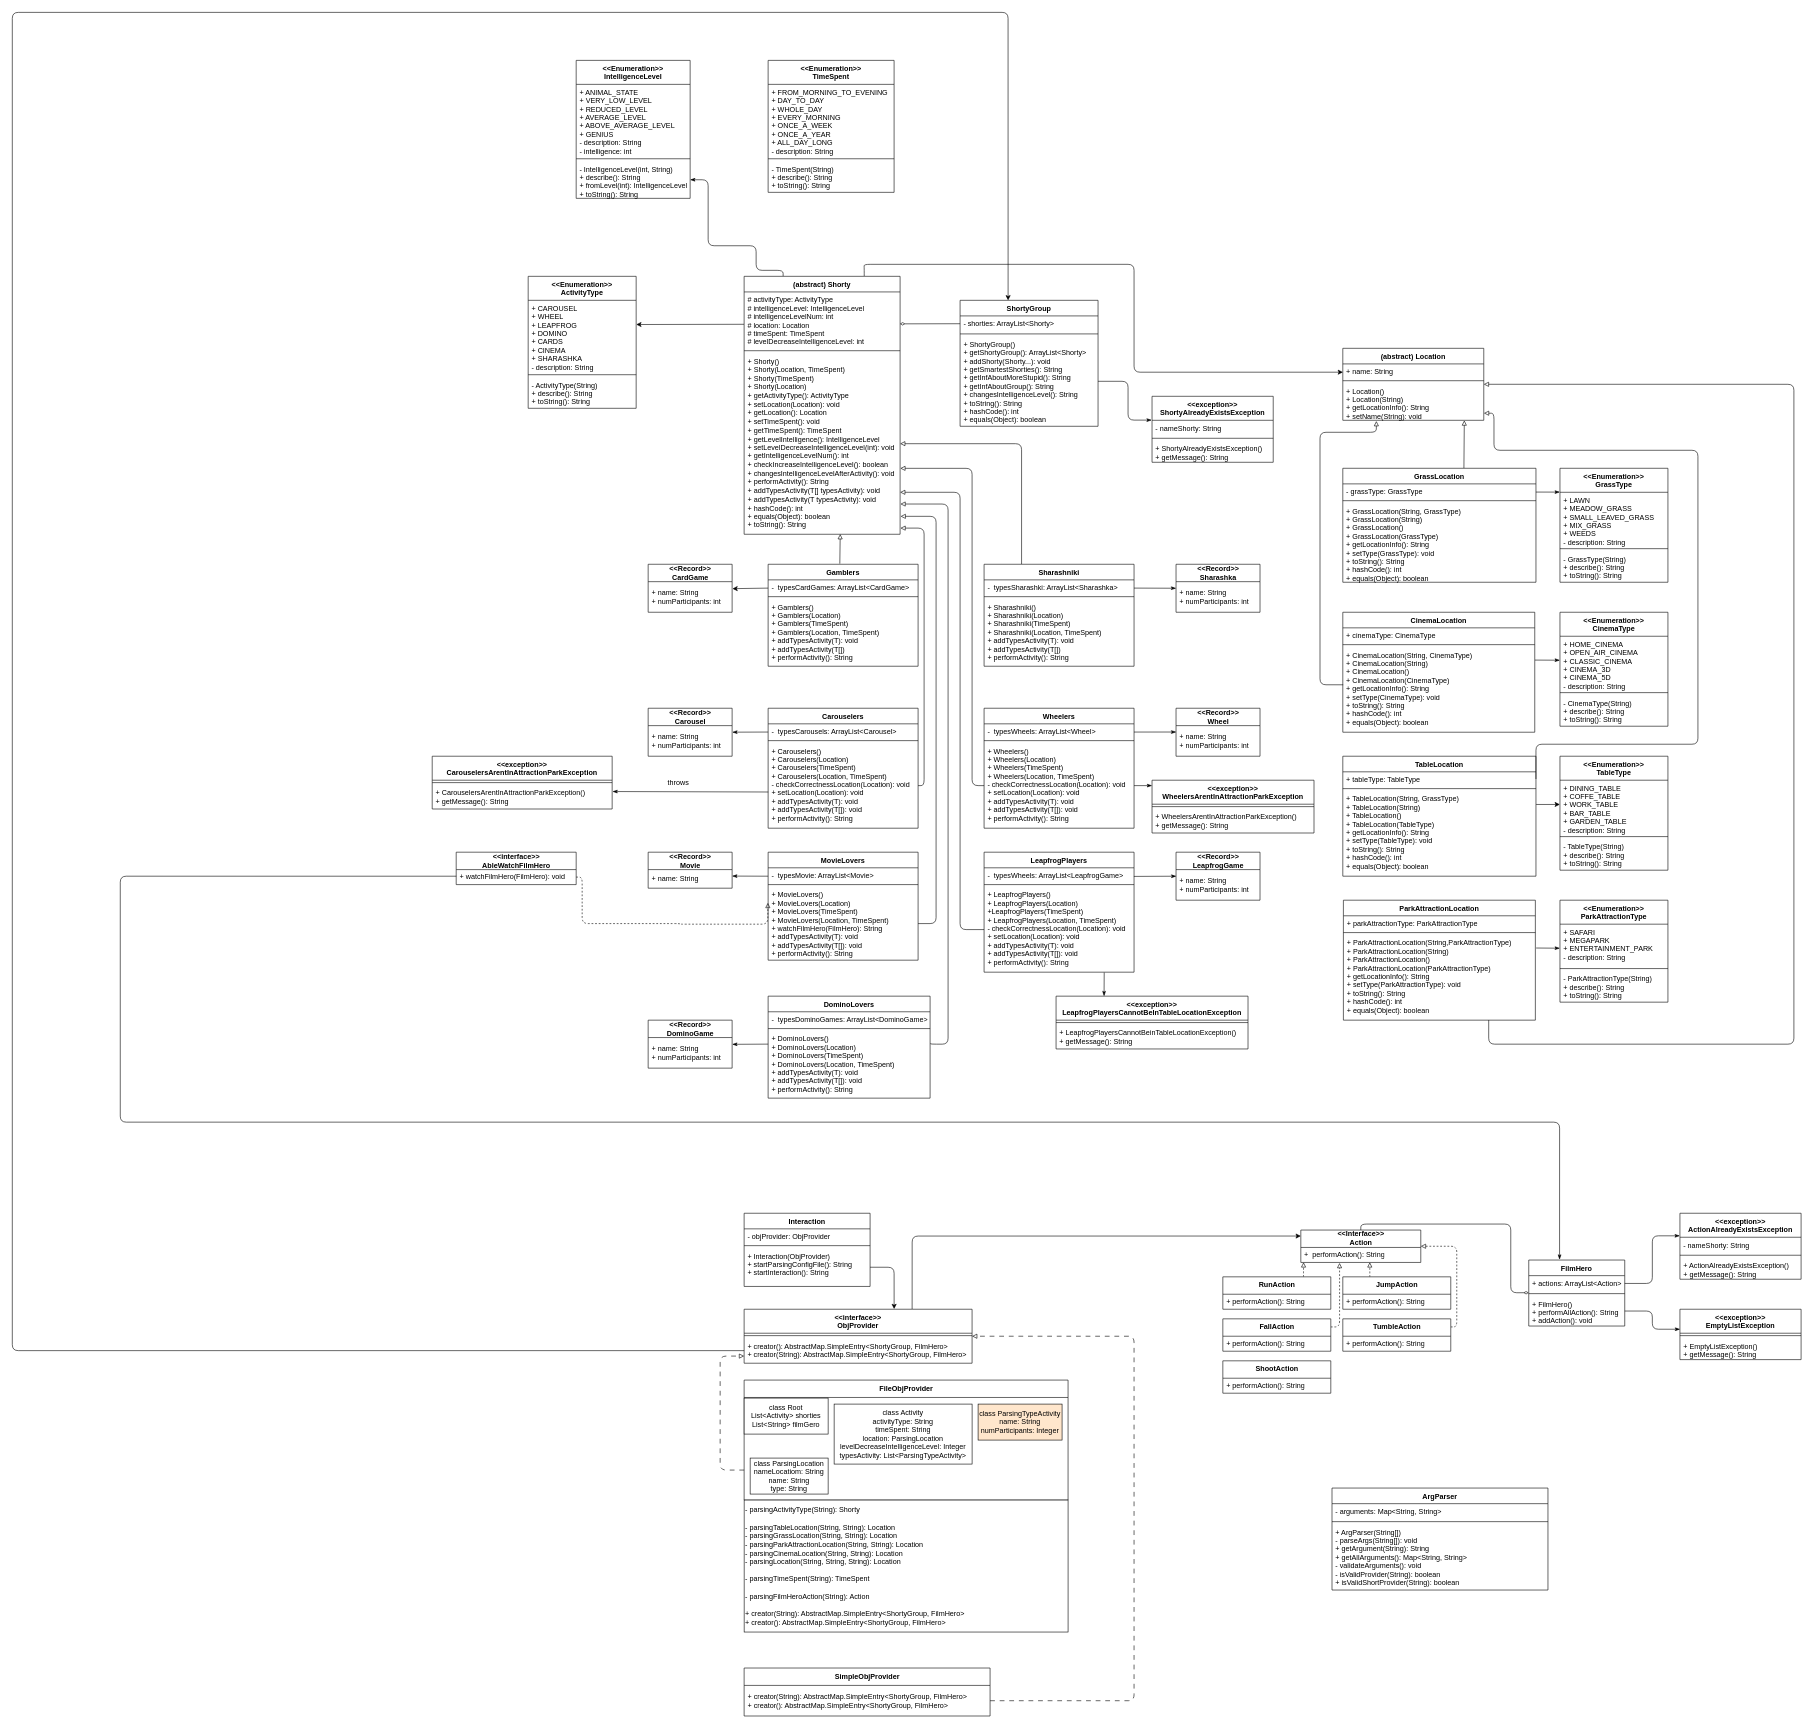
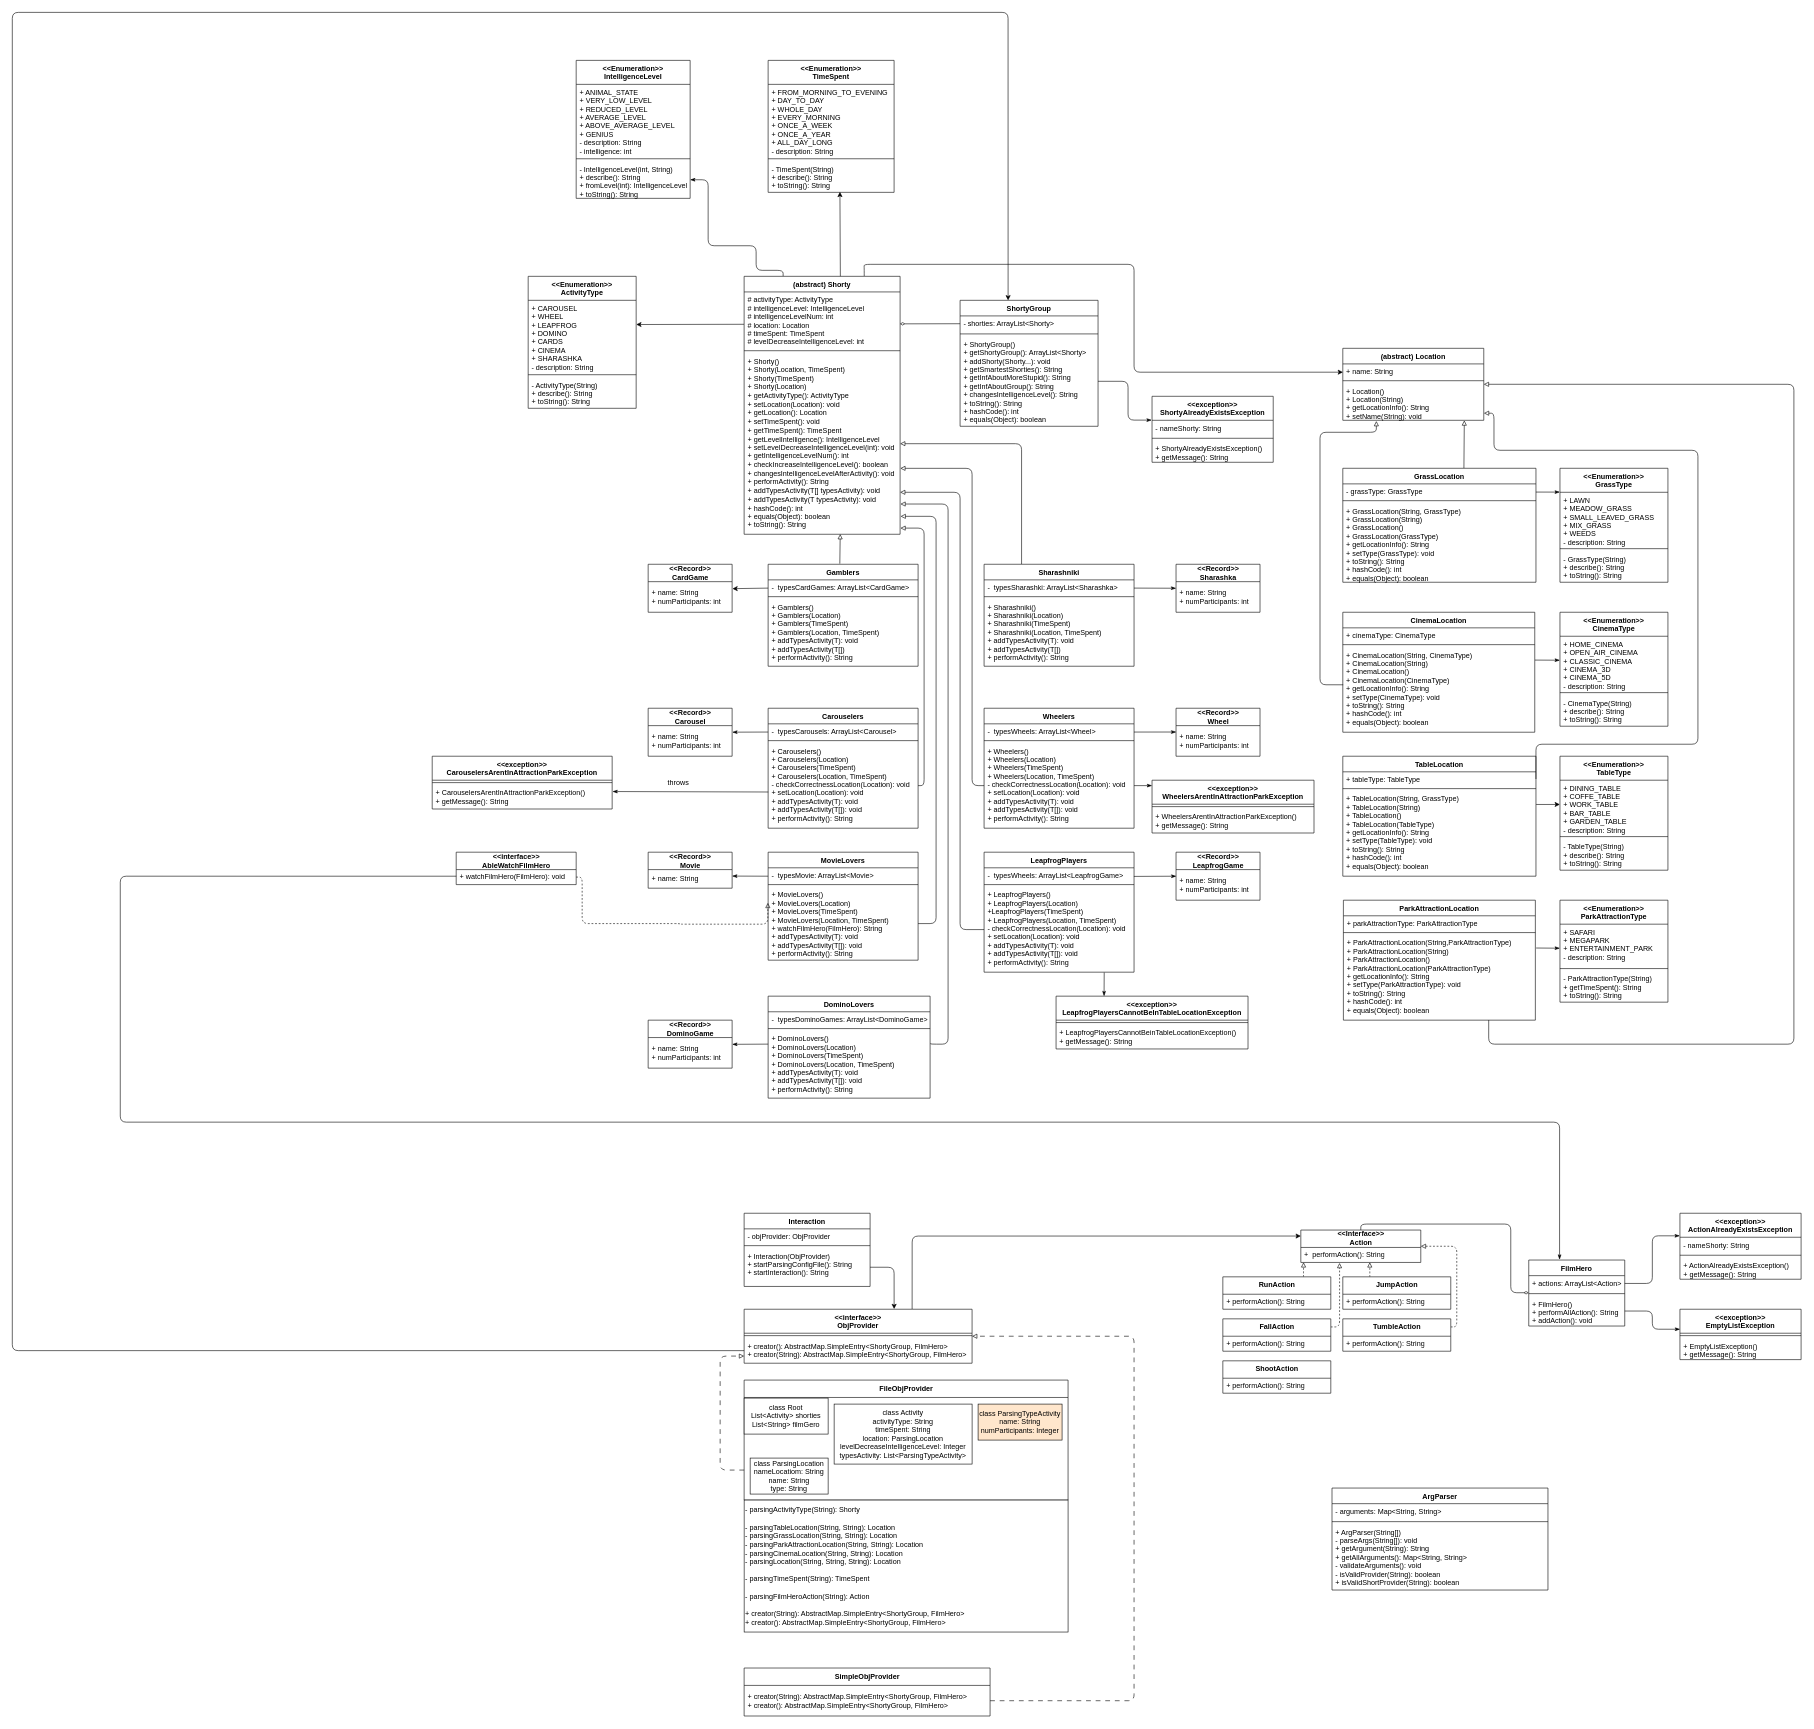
edge "(abstract) Shorty" -> "- TimeSpent(String) + describe(): String + toString(): String": added
node "- ParkAttractionType(String) + describe(): String + toString(): String": label "- ParkAttractionType(String) + describe(): String + toString(): String" -> "- ParkAttractionType(String) + getTimeSpent(): String + toString(): String"
